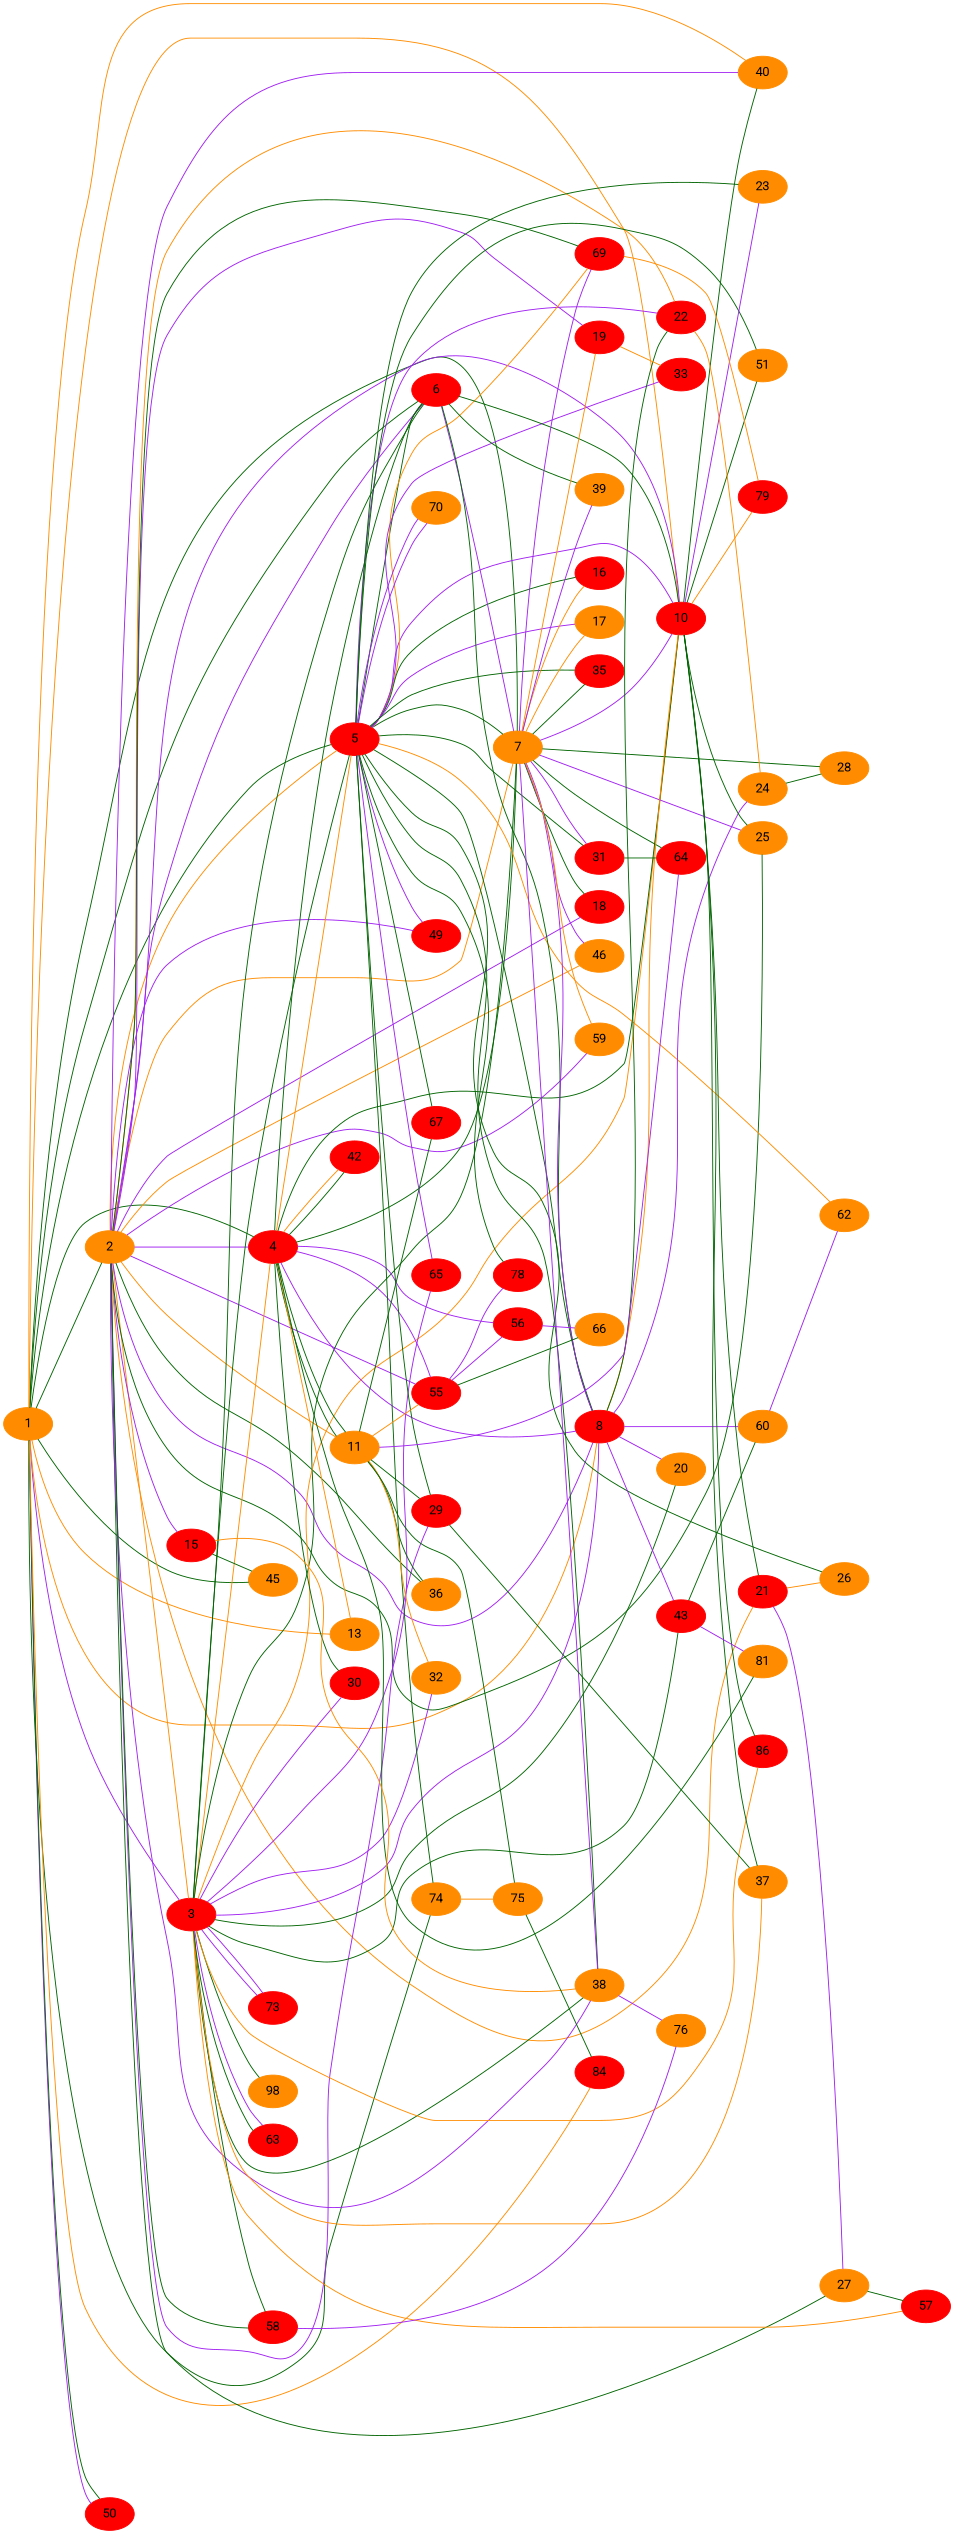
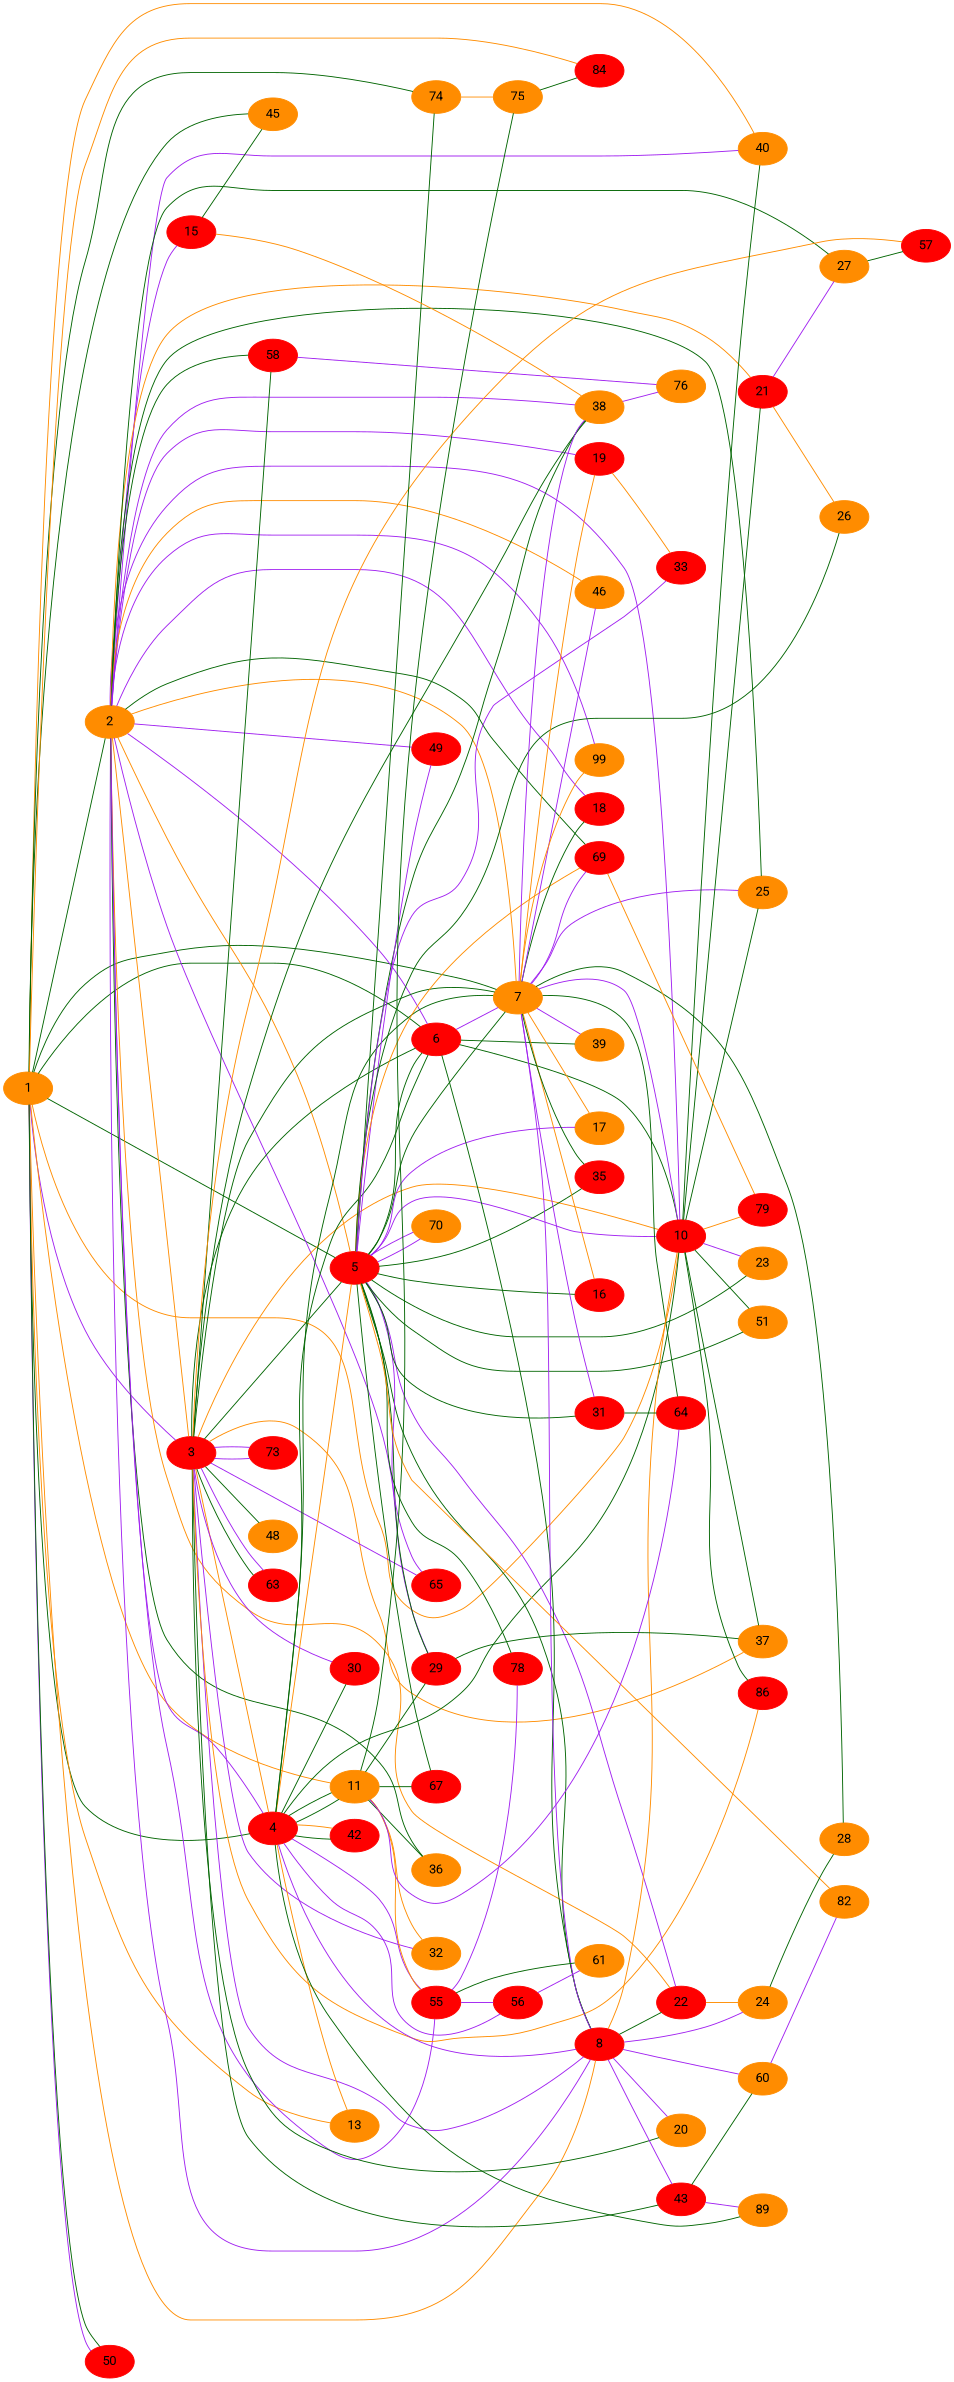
node "59": label "59" -> "99"
node "62": label "62" -> "82"
node "66": label "66" -> "61"
edge "2" -- "11": now "1" -- "11"
node "81": label "81" -> "89"
node "98": label "98" -> "48"
